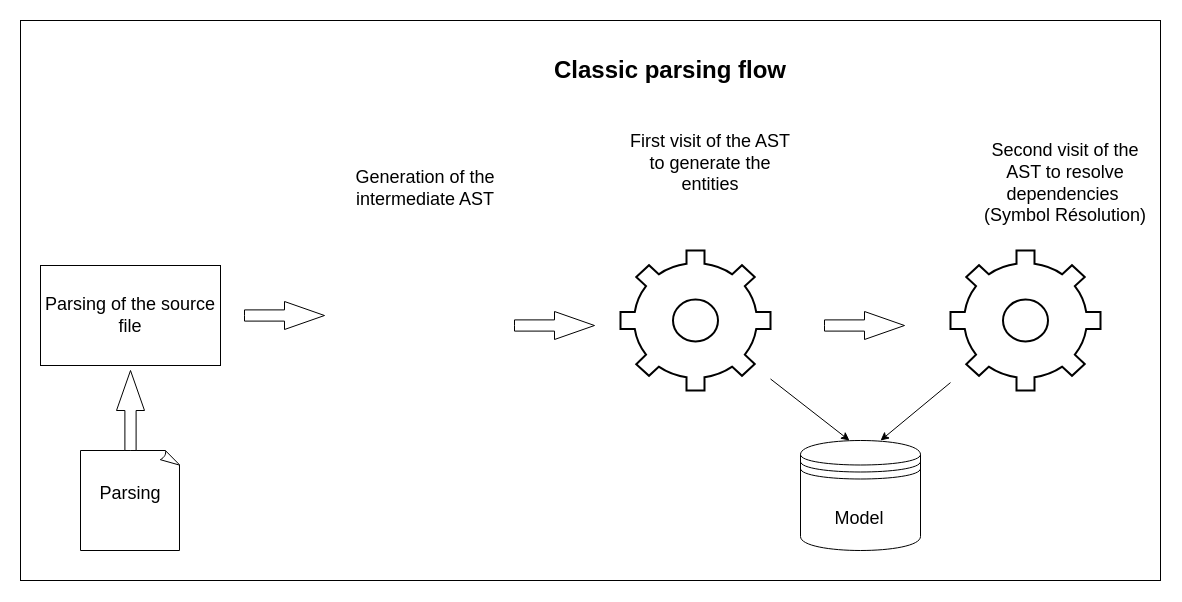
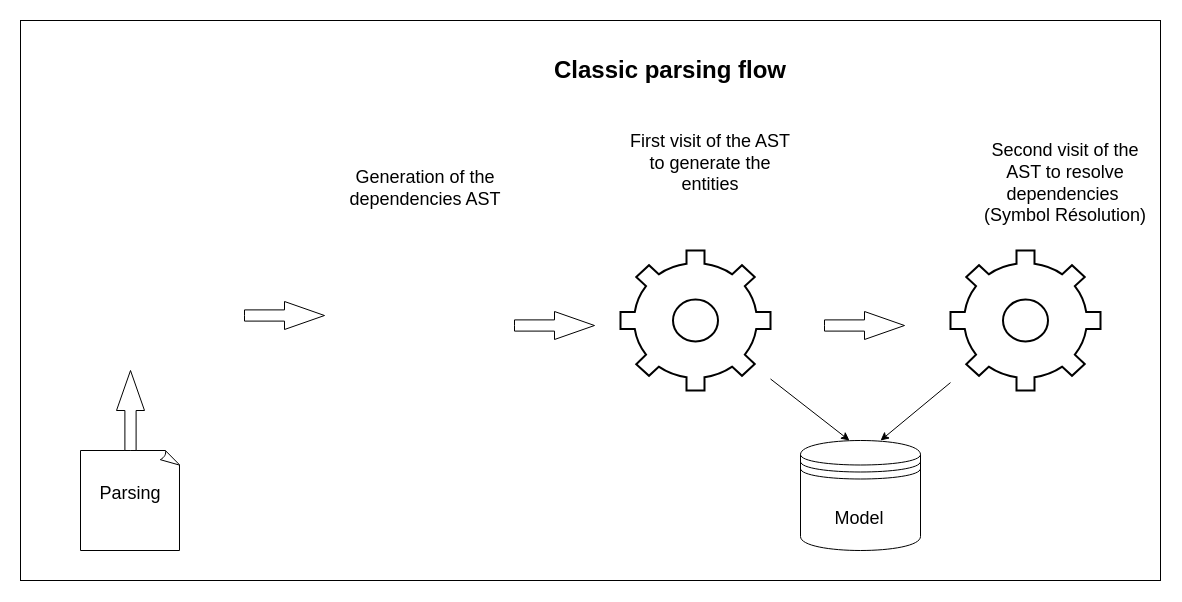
node "Generation of the intermediate AST": label "Generation of the intermediate AST" -> "Generation of the dependencies AST"
node "Parsing of the source file": removed
